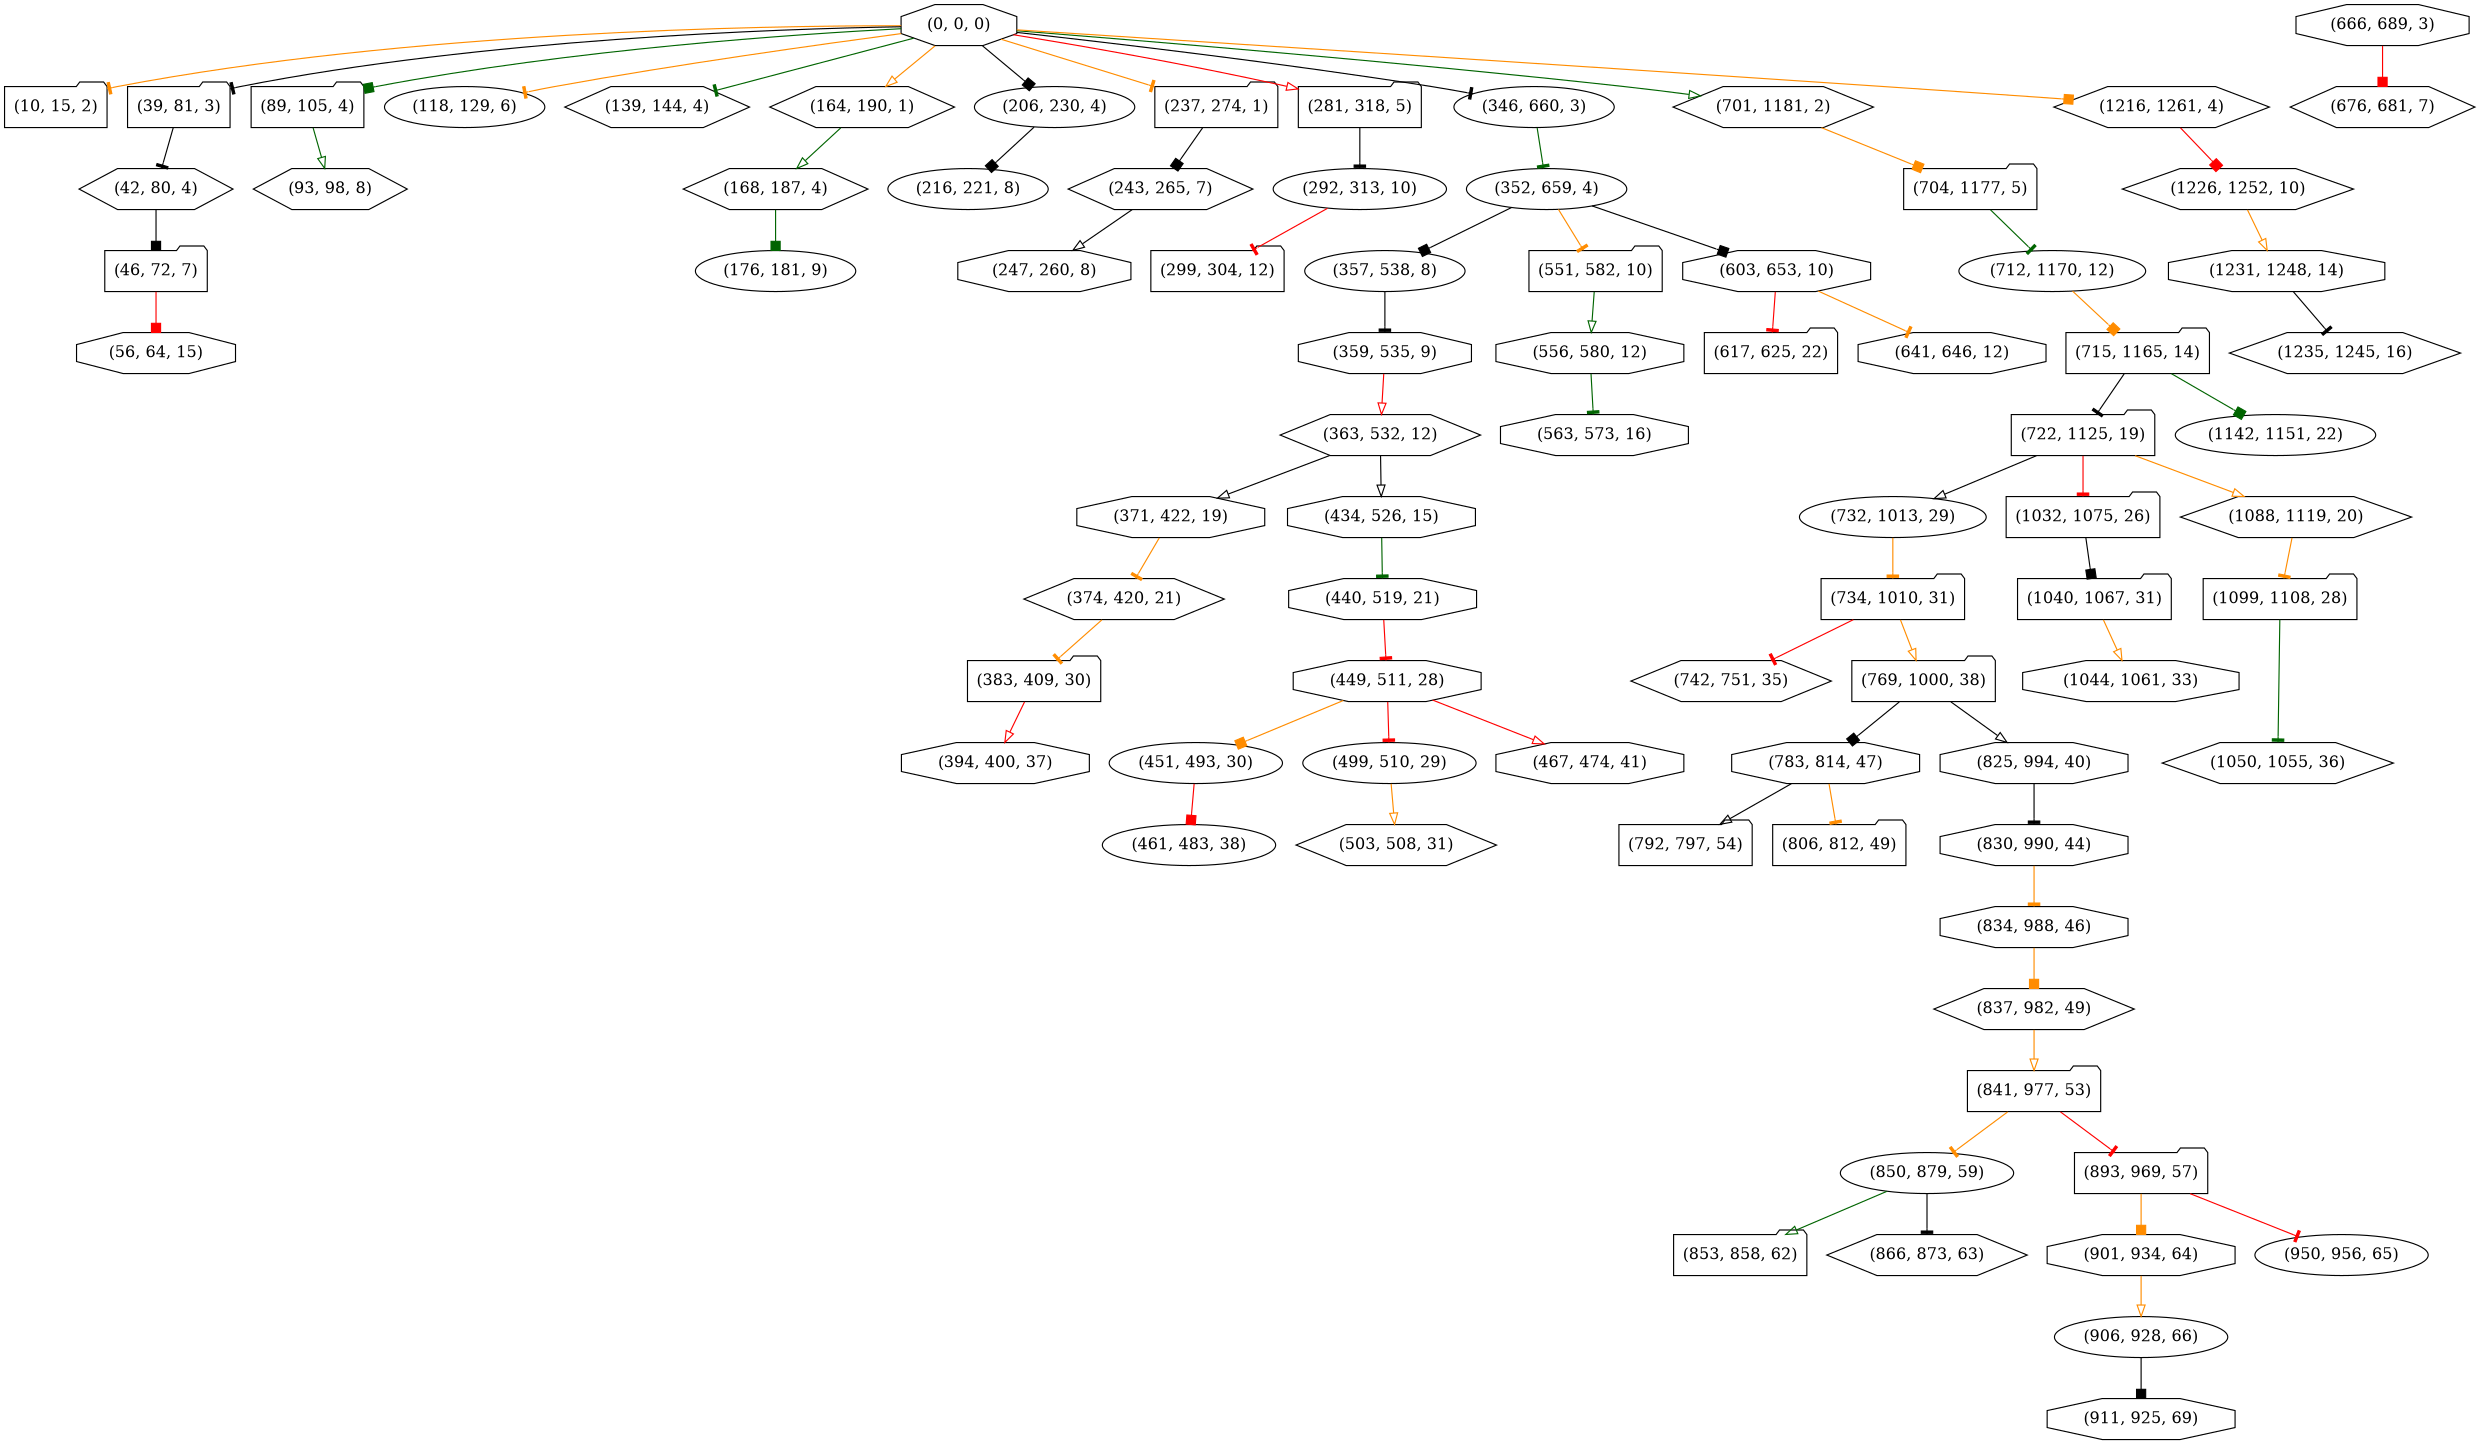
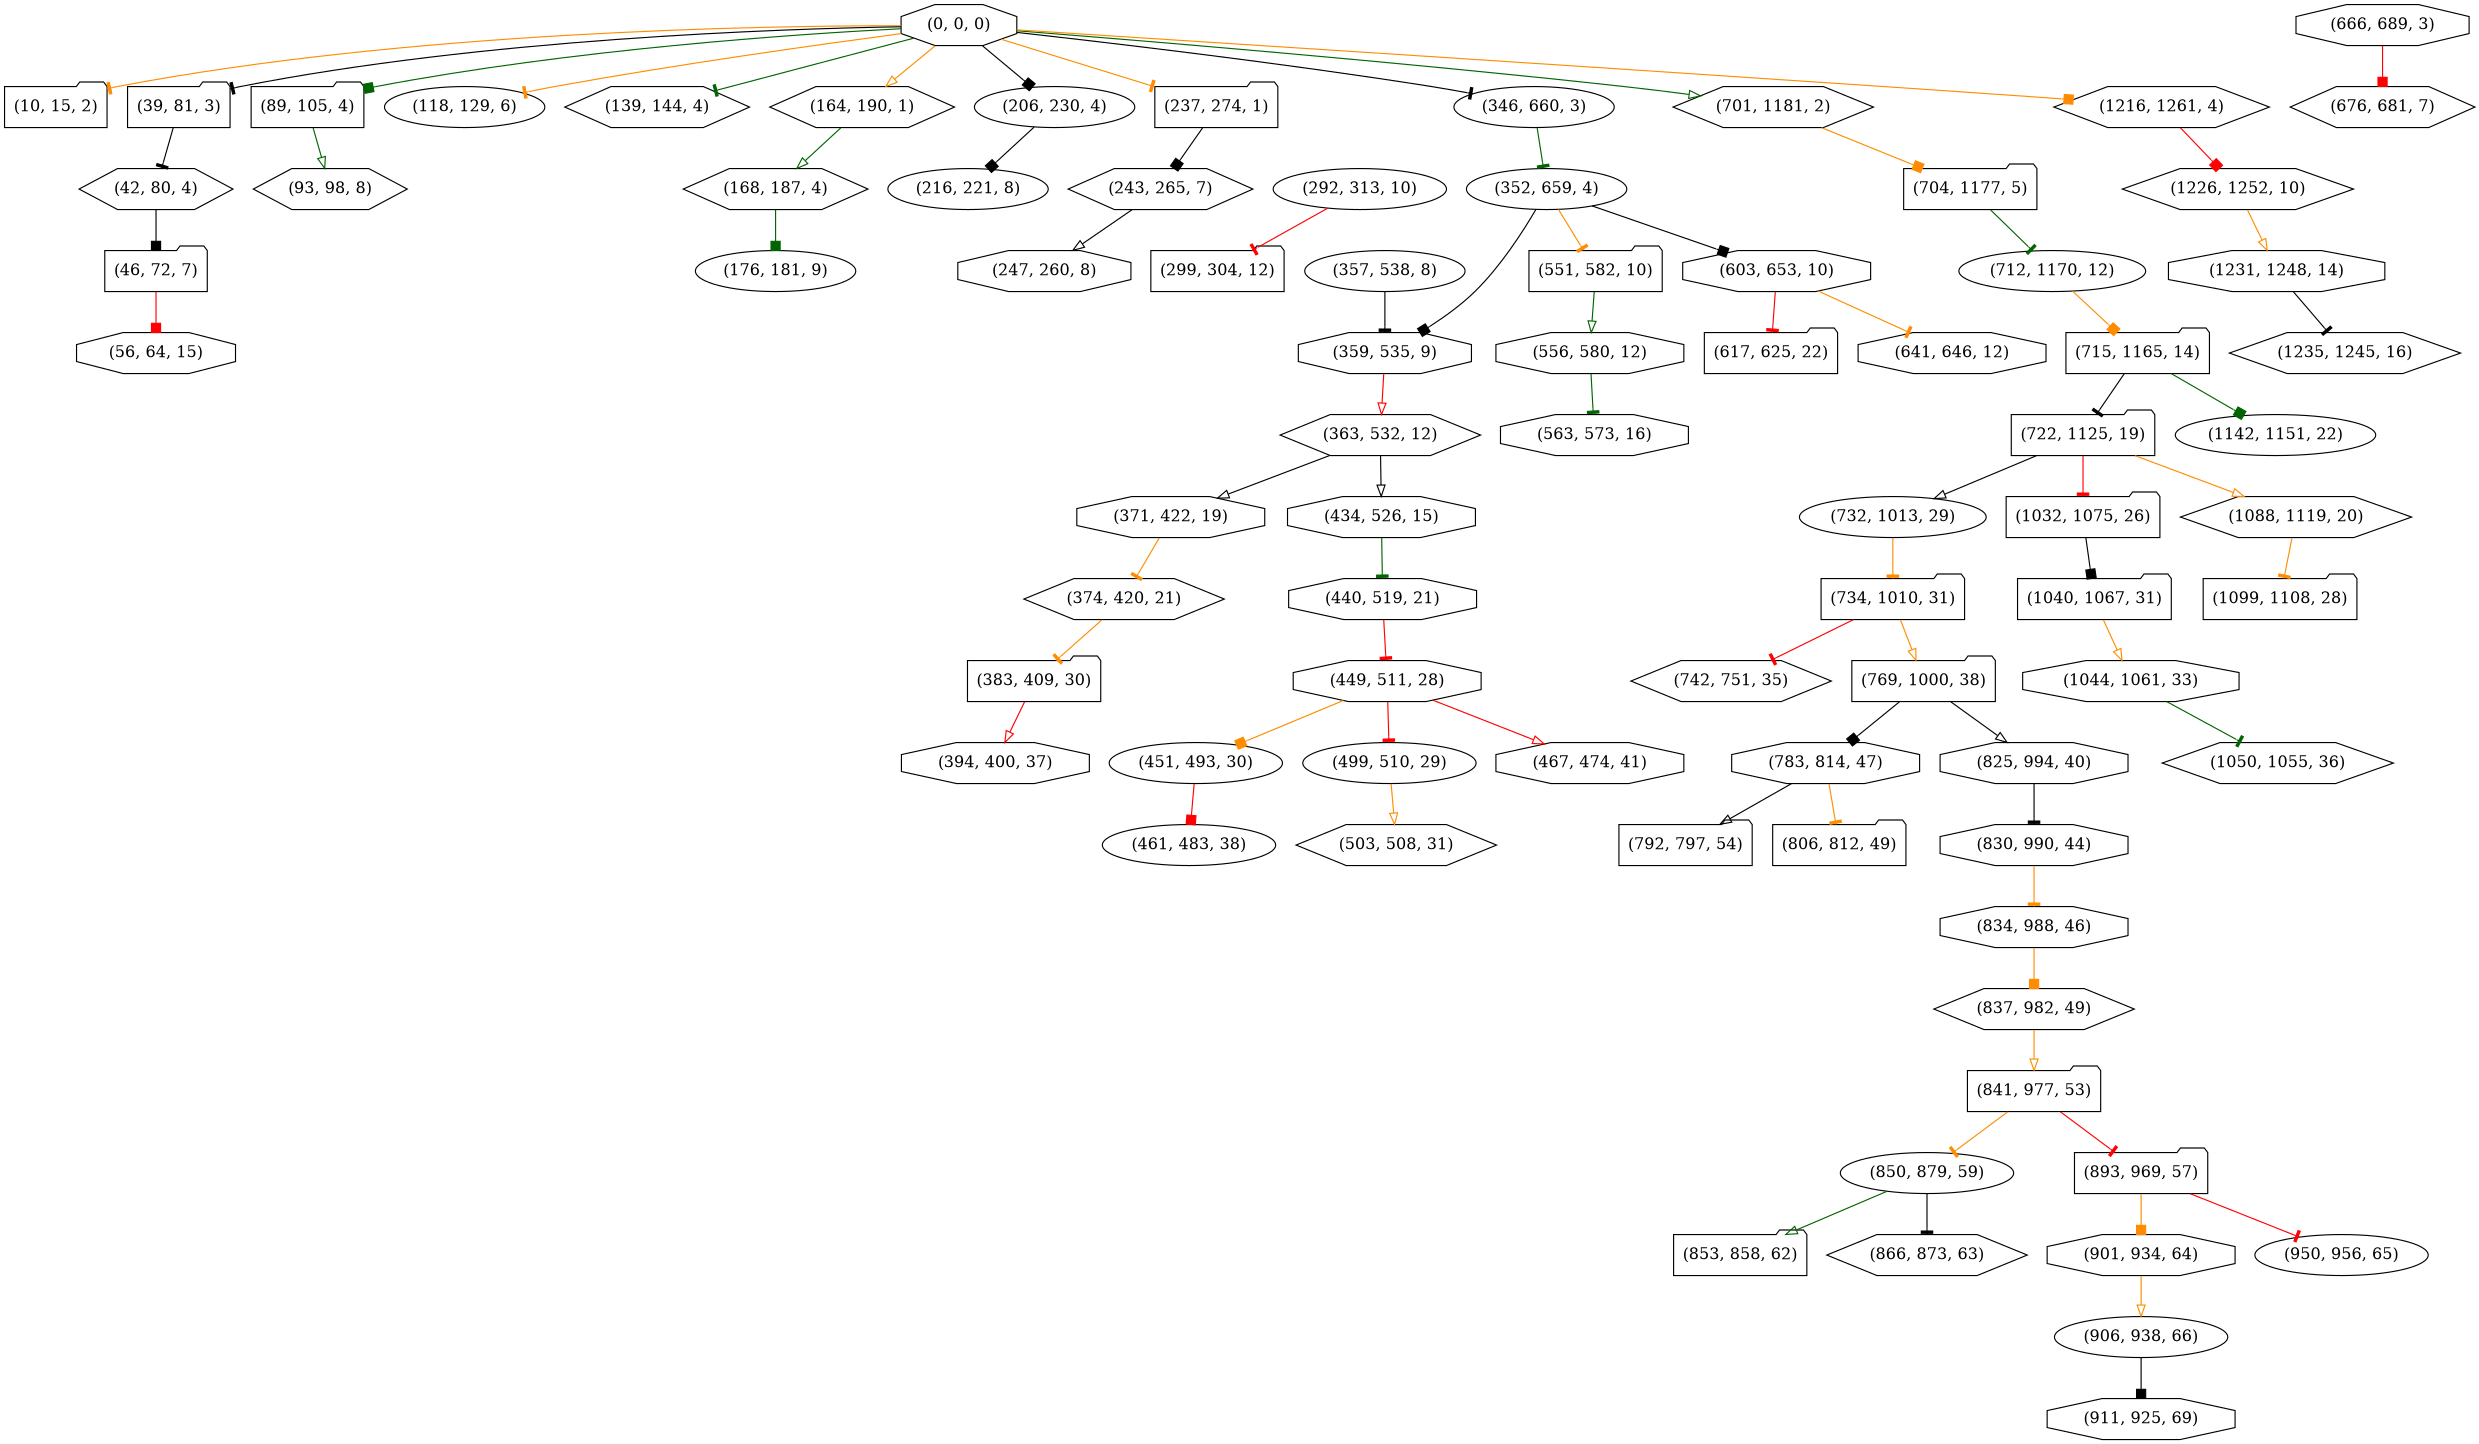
node "(281, 318, 5)": removed
edge "(352, 659, 4)" -> "(357, 538, 8)": now "(352, 659, 4)" -> "(359, 535, 9)"
edge "(1099, 1108, 28)" -> "(1050, 1055, 36)": now "(1044, 1061, 33)" -> "(1050, 1055, 36)"
node "(906, 928, 66)": label "(906, 928, 66)" -> "(906, 938, 66)"
